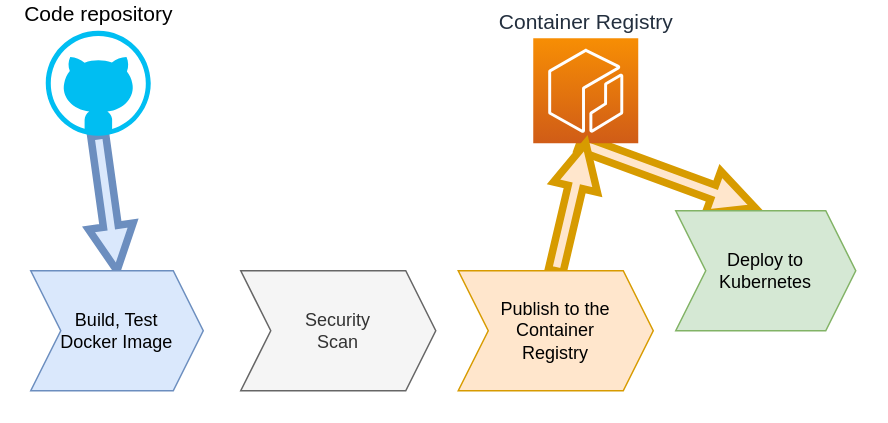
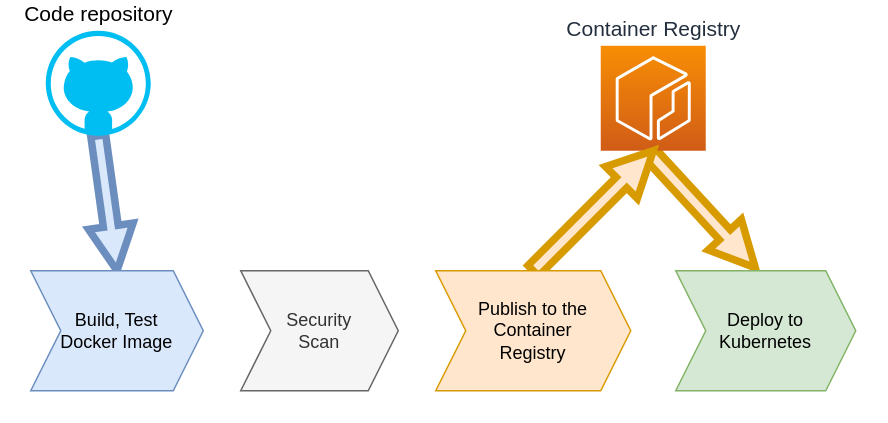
node "Container Registry": moved (586, 91) -> (653, 98)
node "Deploy to Kubernetes": moved (766, 271) -> (766, 331)
node "Security Scan": size 195x120 -> 158x120
node "Publish to the Container Registry": moved (556, 331) -> (533, 331)
